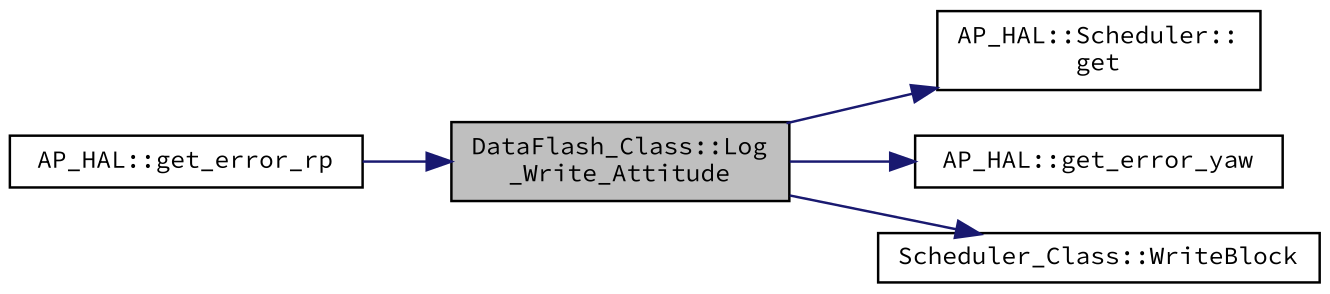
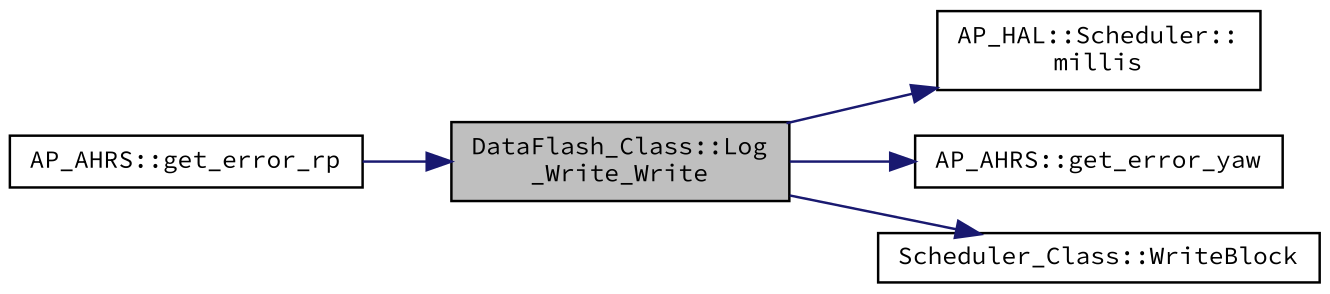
node "AP_HAL::Scheduler:: get": label "AP_HAL::Scheduler:: get" -> "AP_HAL::Scheduler:: millis"
node "AP_HAL::get_error_rp": label "AP_HAL::get_error_rp" -> "AP_AHRS::get_error_rp"
node "DataFlash_Class::Log _Write_Attitude": label "DataFlash_Class::Log _Write_Attitude" -> "DataFlash_Class::Log _Write_Write"
node "AP_HAL::get_error_yaw": label "AP_HAL::get_error_yaw" -> "AP_AHRS::get_error_yaw"
